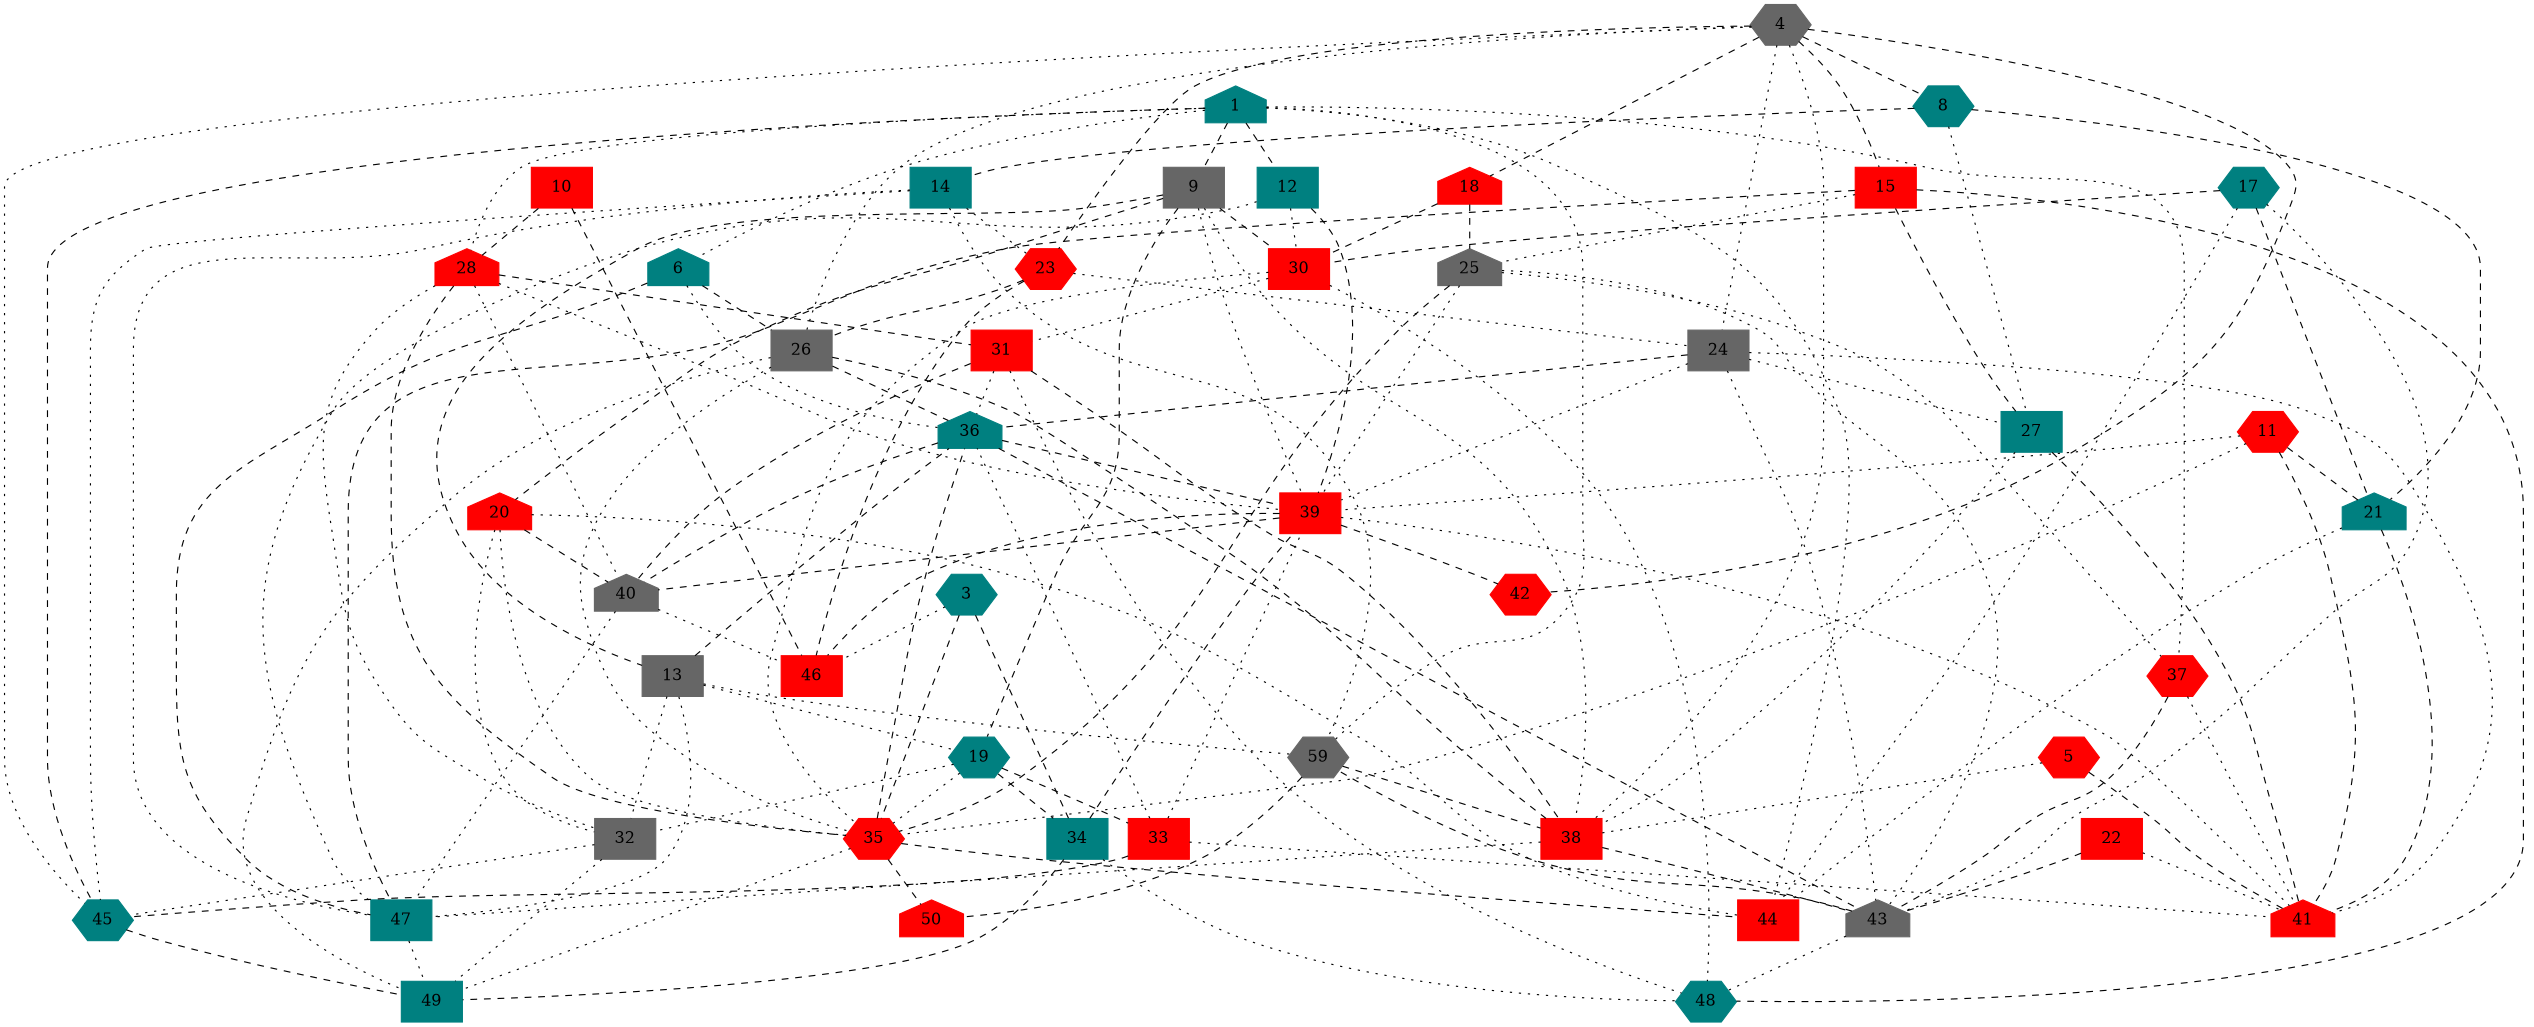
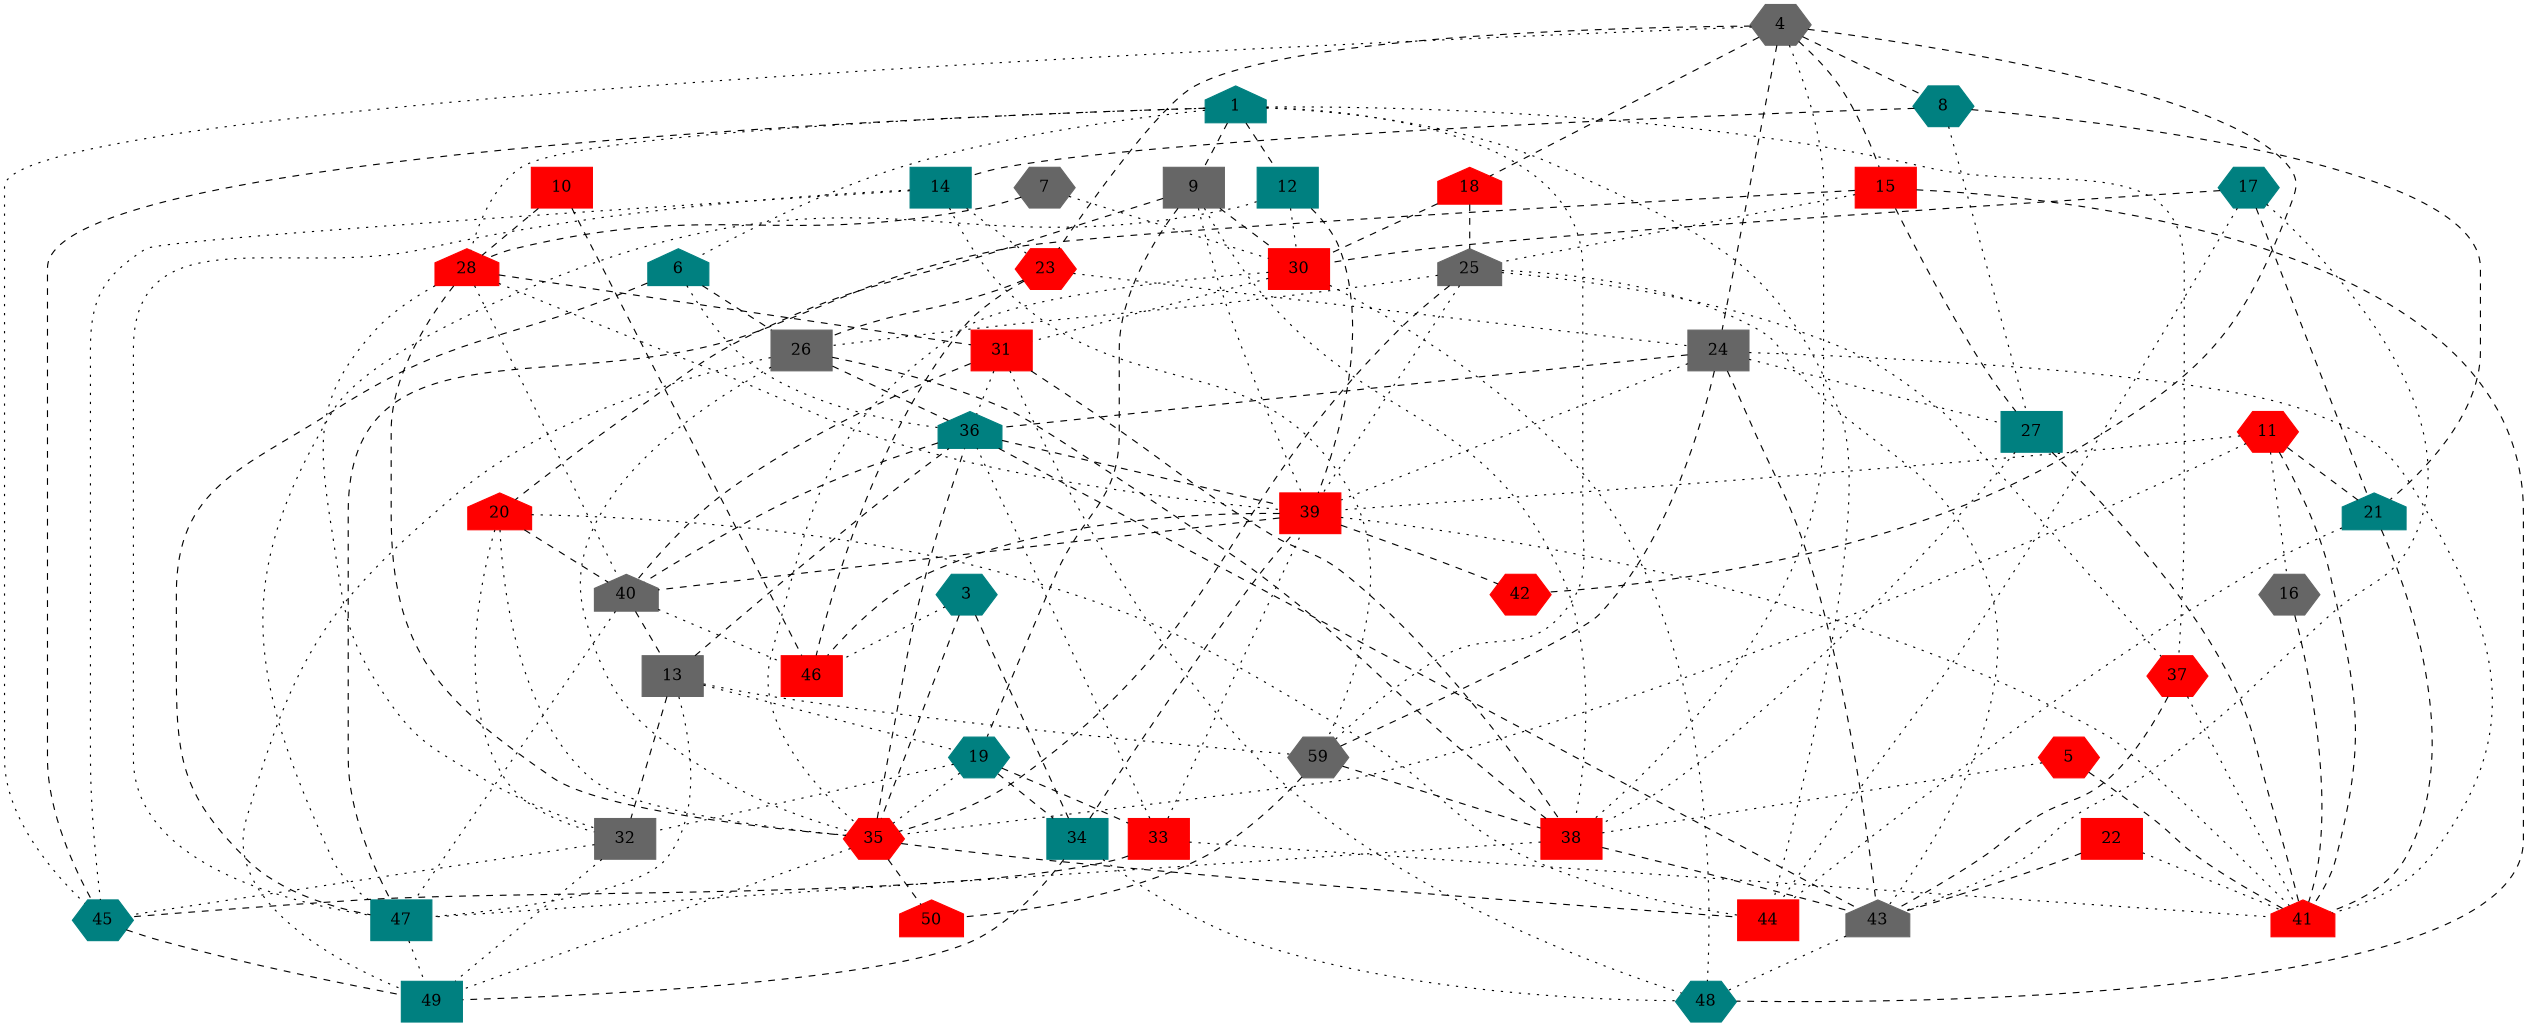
edge "4" -- "26": now "25" -- "26"
node "7": added
edge "4" -- "24": style dotted -> dashed
edge "9" -- "13": now "40" -- "13"
node "16": added
edge "24" -- "43": style dotted -> dashed
edge "13" -- "32": style dotted -> dashed
edge "59" -- "43": now "59" -- "24"
